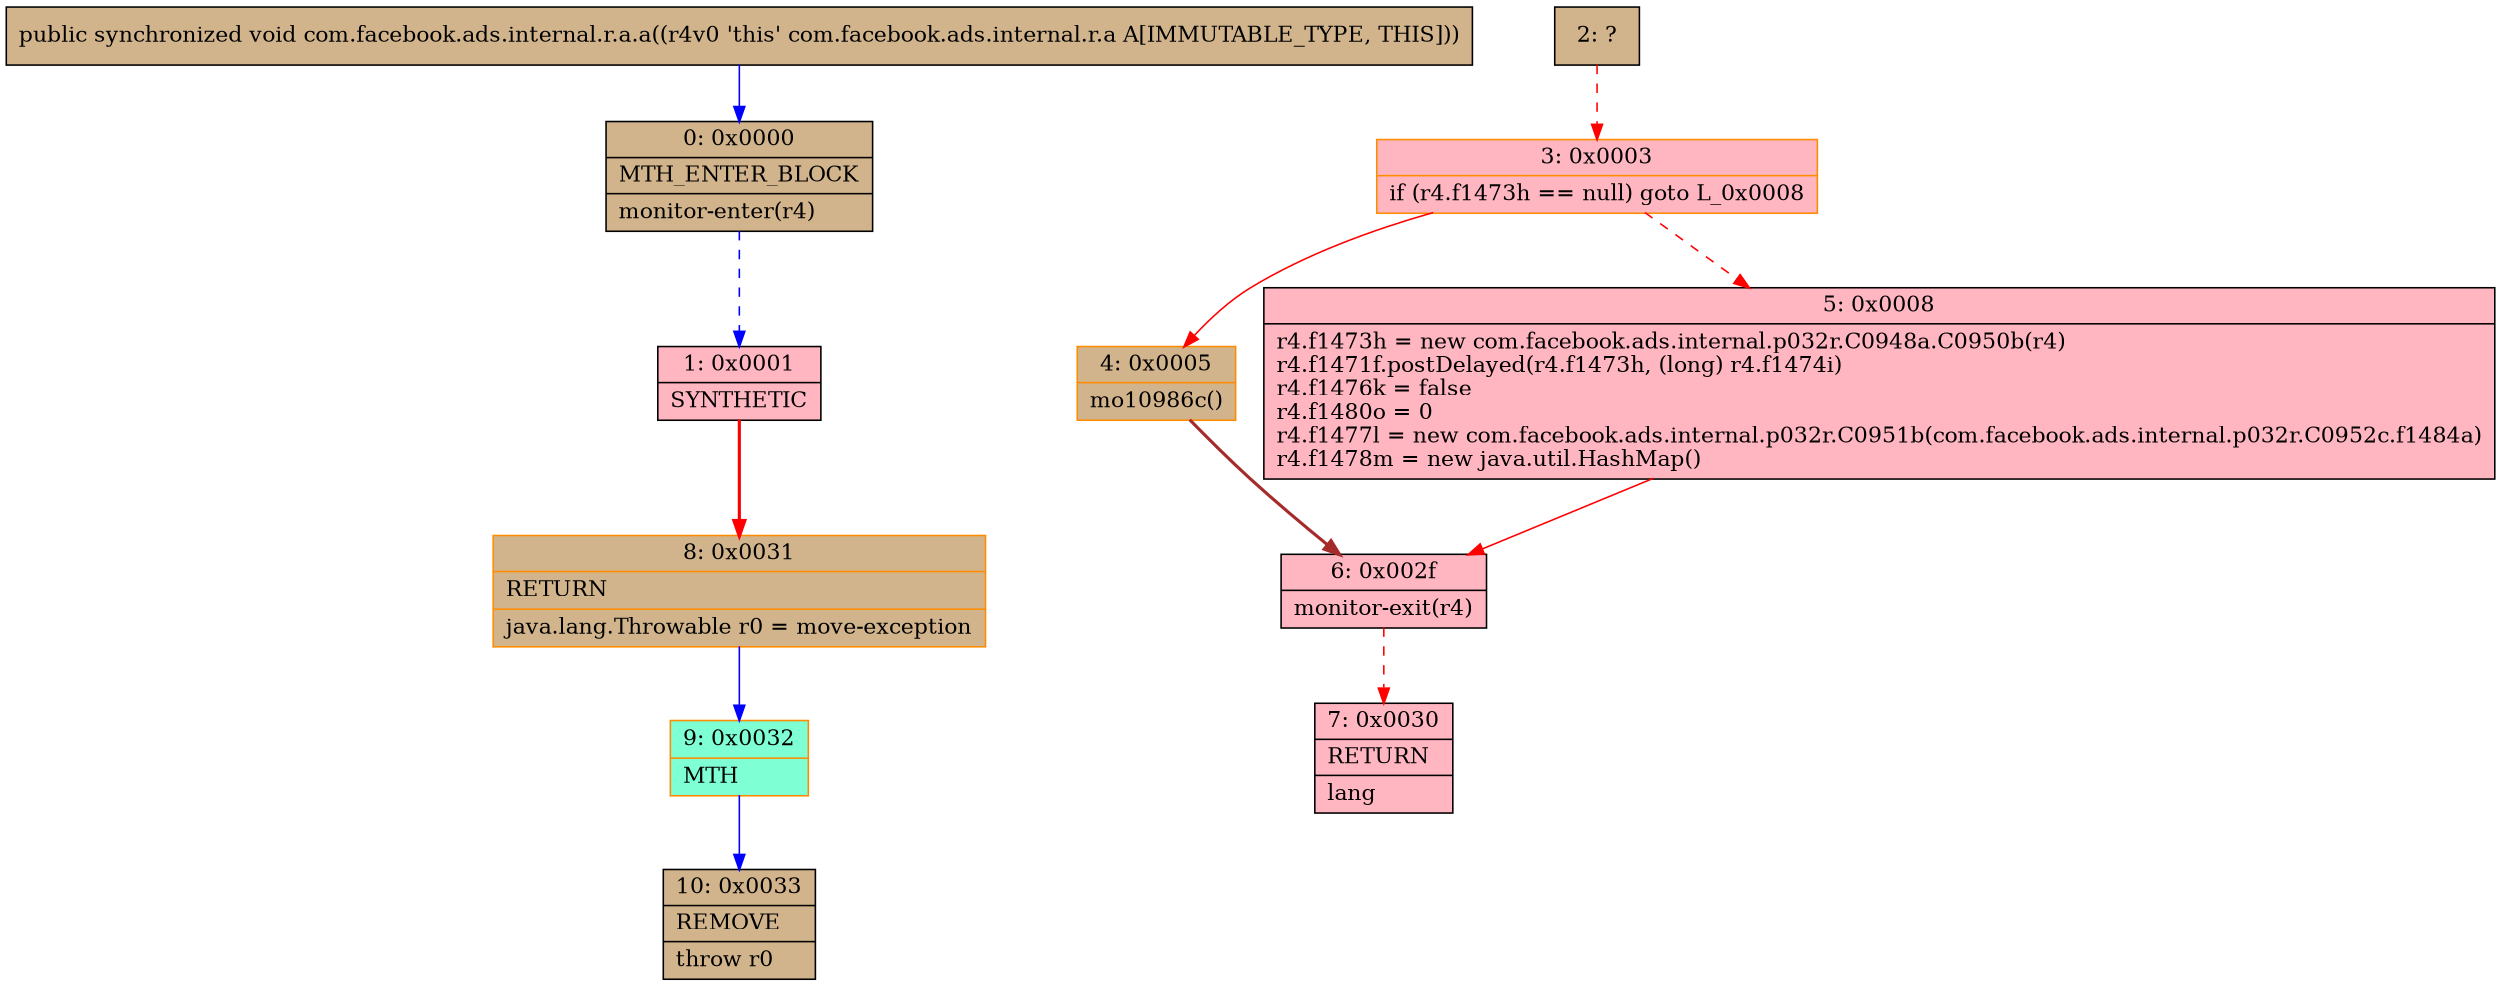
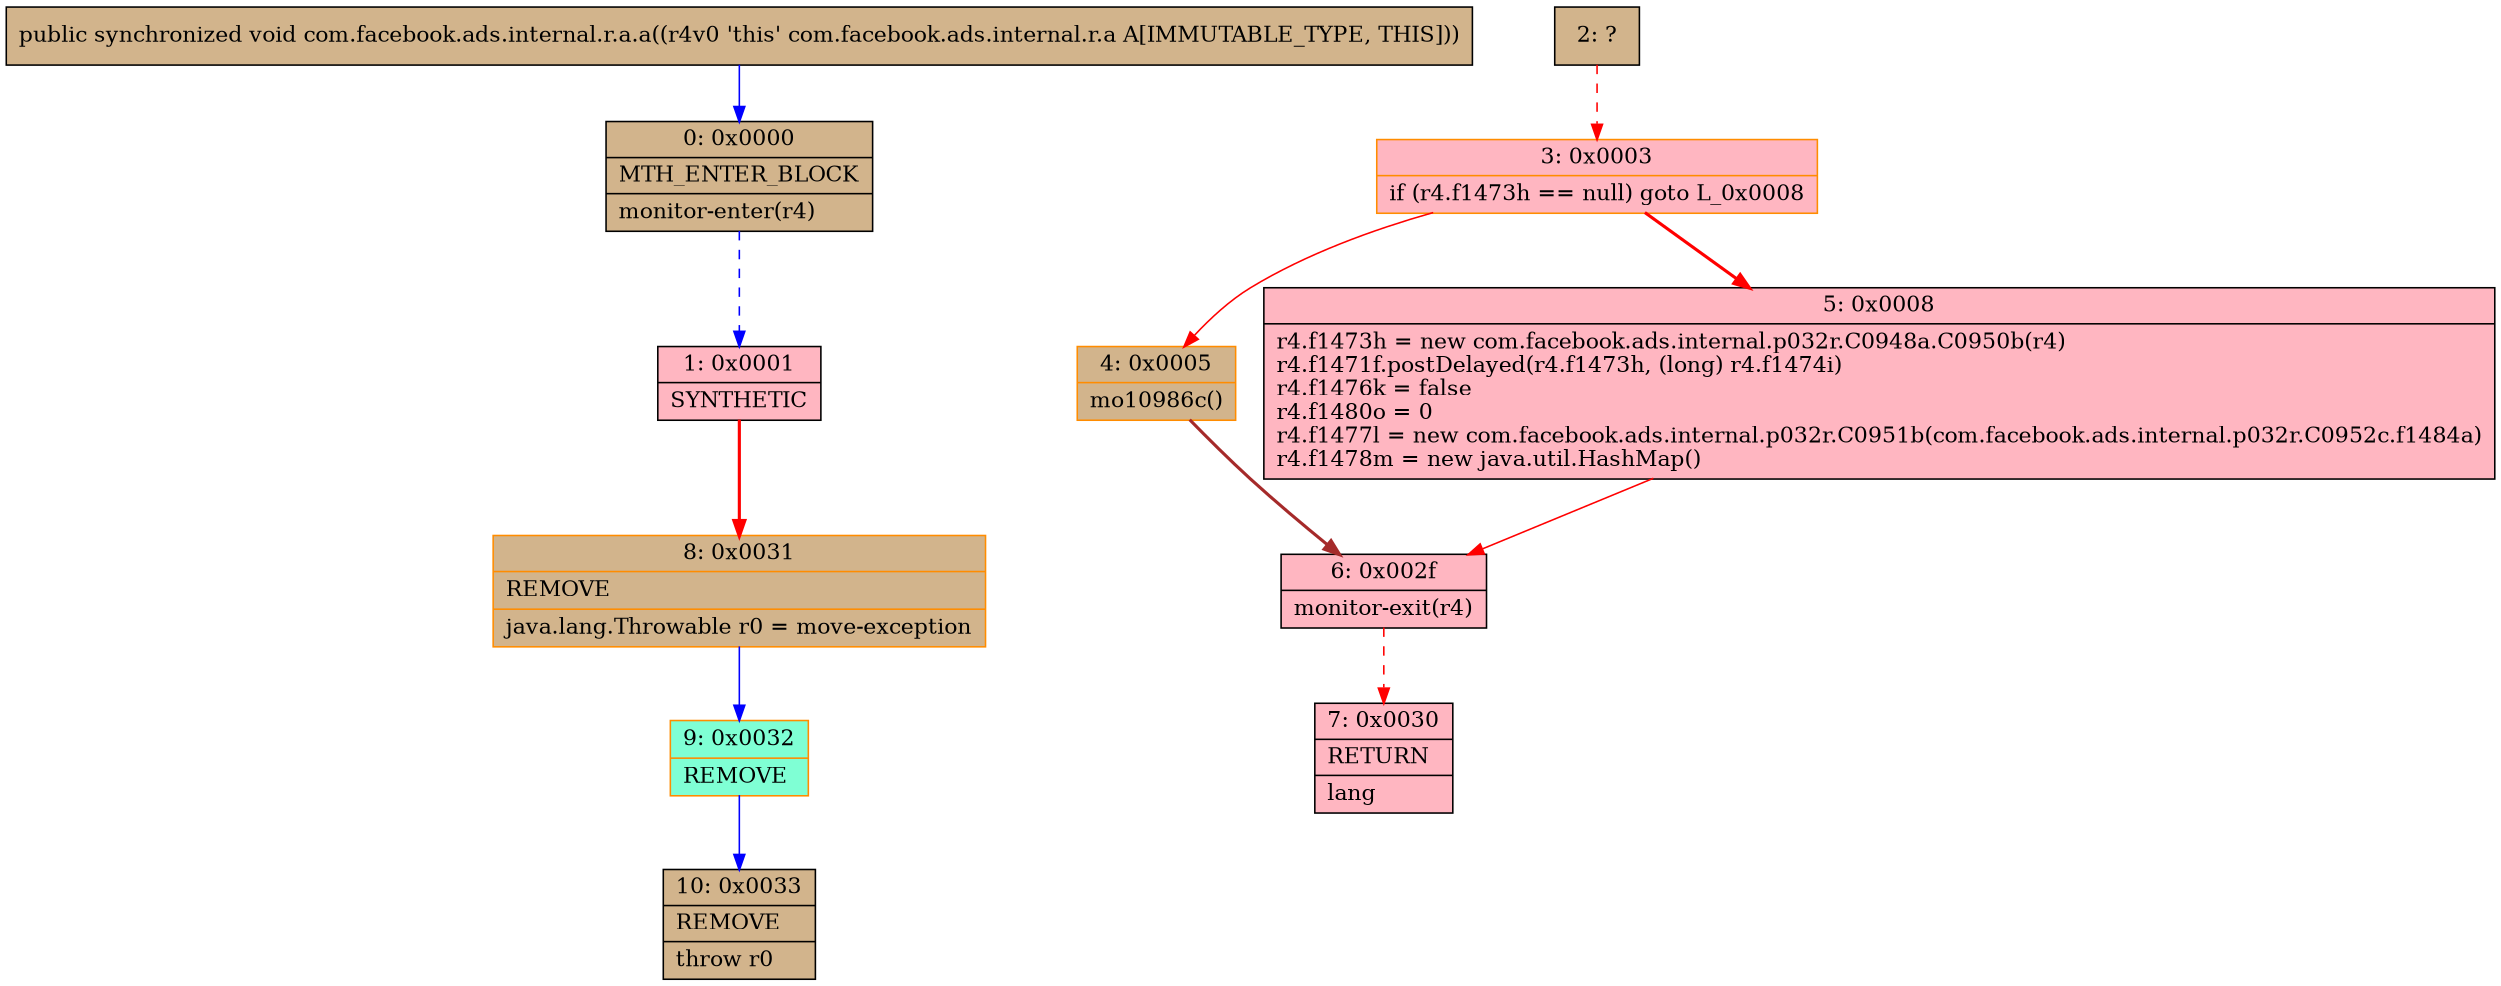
edge "3: 0x0003" -> "5: 0x0008": style dashed -> bold
node "8: 0x0031": text "RETURN" -> "REMOVE"
node "9: 0x0032": text "MTH" -> "REMOVE"
